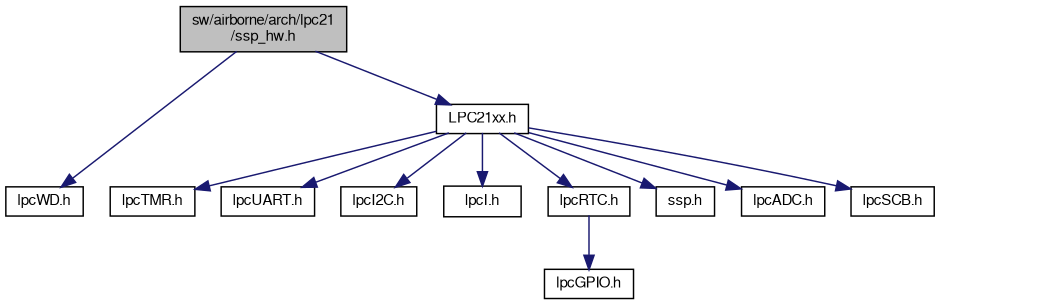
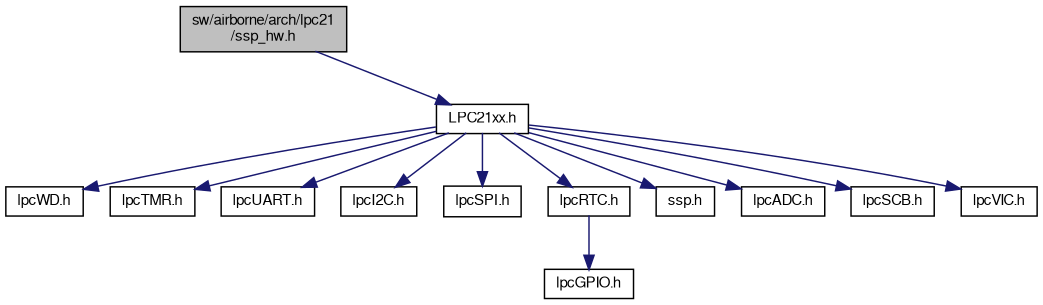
edge "sw/airborne/arch/lpc21 /ssp_hw.h" -> "lpcWD.h": now "LPC21xx.h" -> "lpcWD.h"
node "lpcI.h": label "lpcI.h" -> "lpcSPI.h"
node "lpcVIC.h": added
